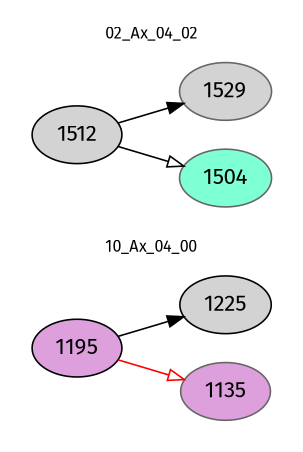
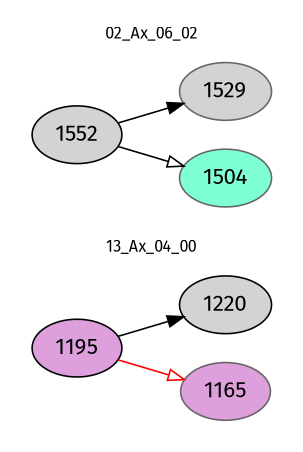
cluster "02_Ax_04_02": label "02_Ax_04_02" -> "02_Ax_06_02"
node "1512": label "1512" -> "1552"
cluster "10_Ax_04_00": label "10_Ax_04_00" -> "13_Ax_04_00"
node "1225": label "1225" -> "1220"
node "1135": label "1135" -> "1165"
